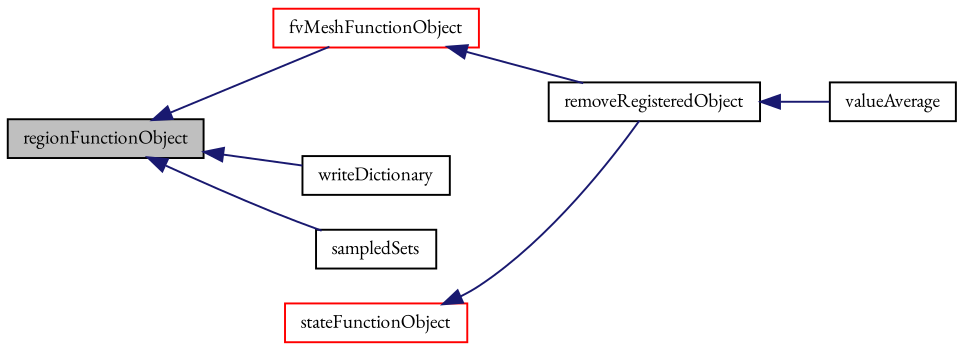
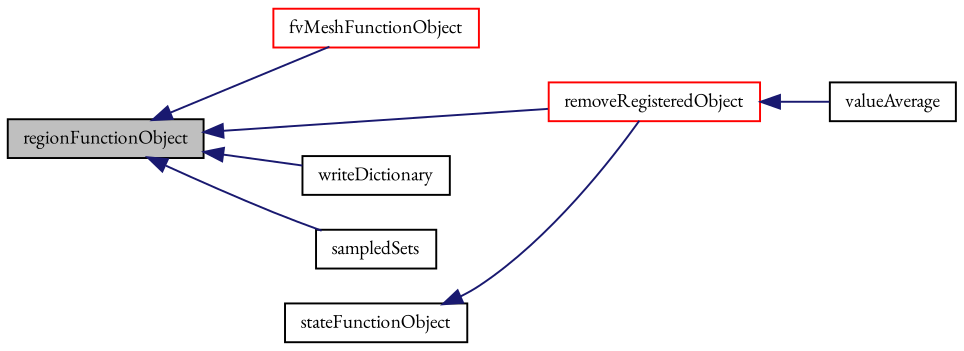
edge "removeRegisteredObject" -> "fvMeshFunctionObject": now "removeRegisteredObject" -> "regionFunctionObject"
node "removeRegisteredObject": color black -> red
node "stateFunctionObject": color red -> black
